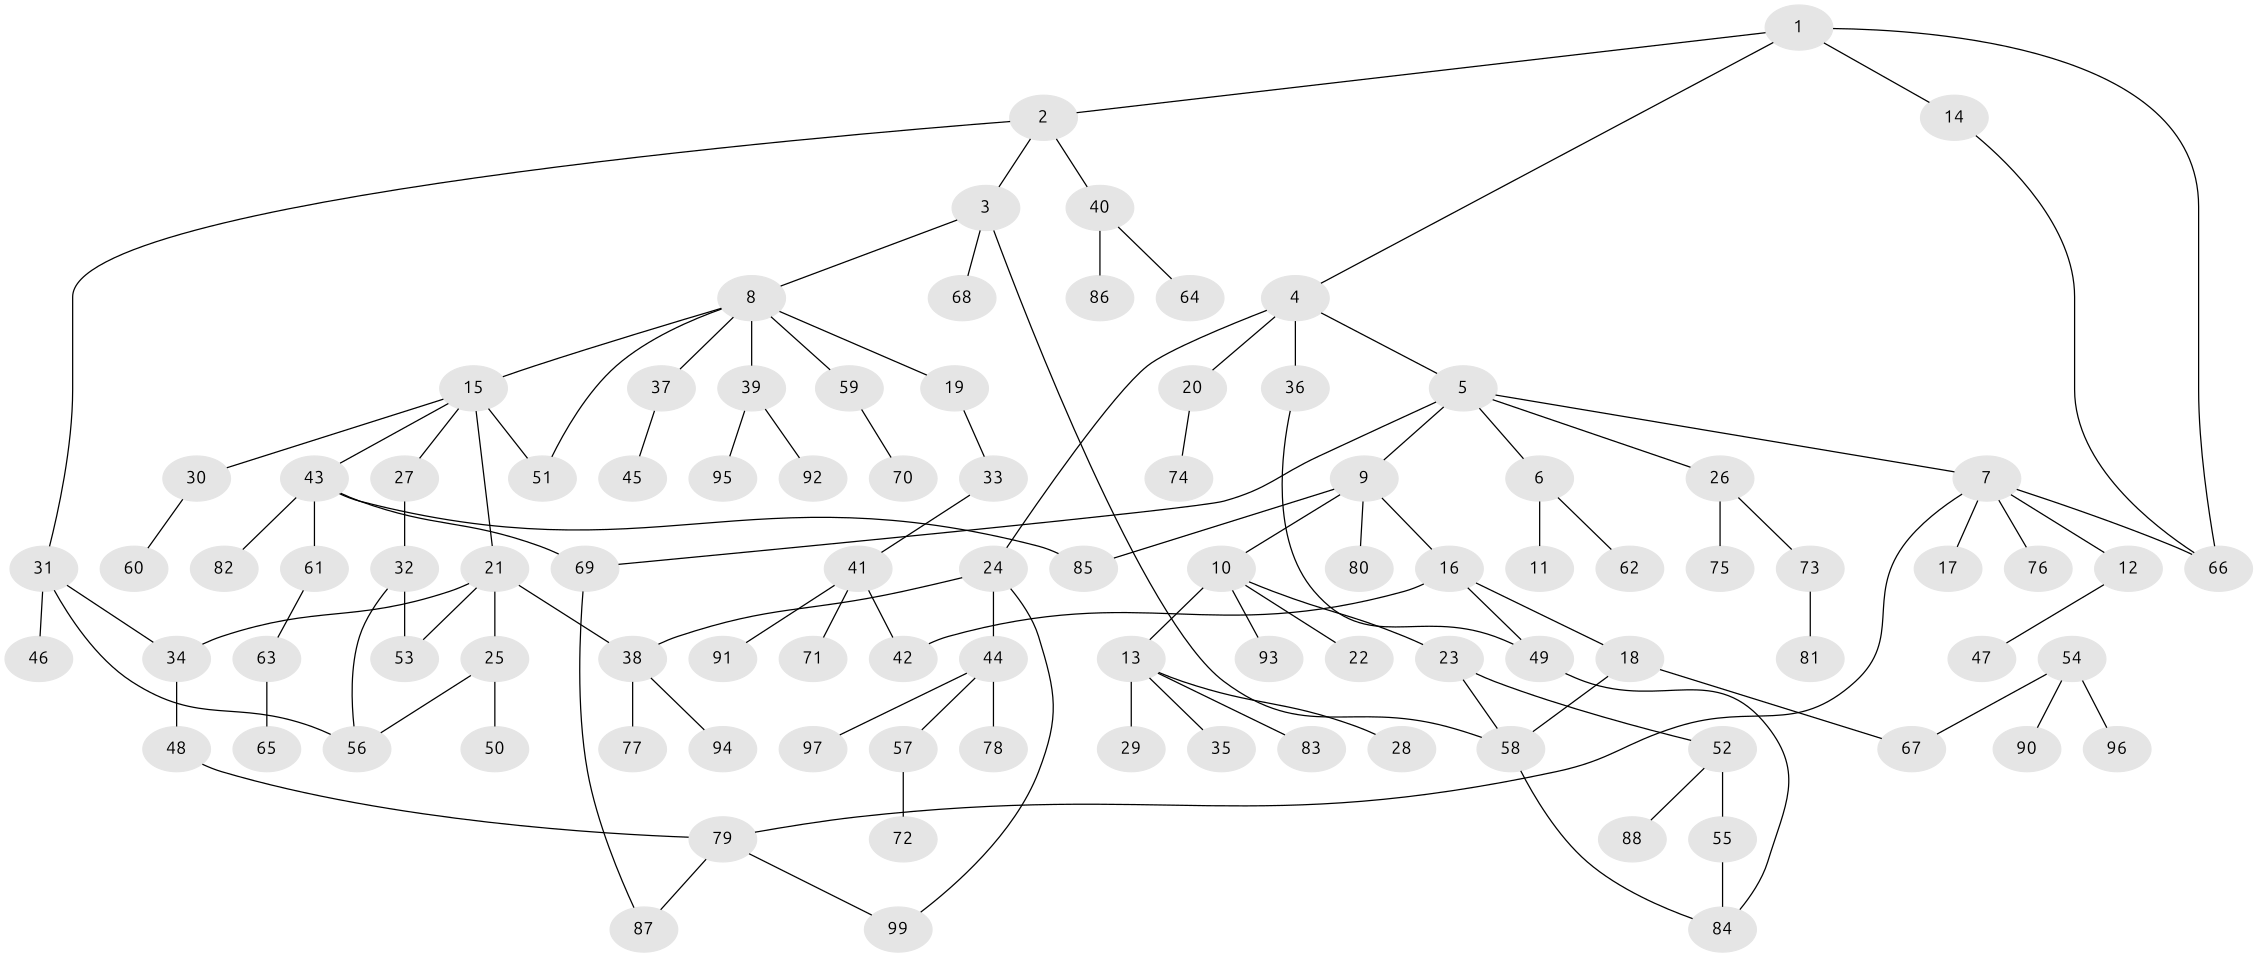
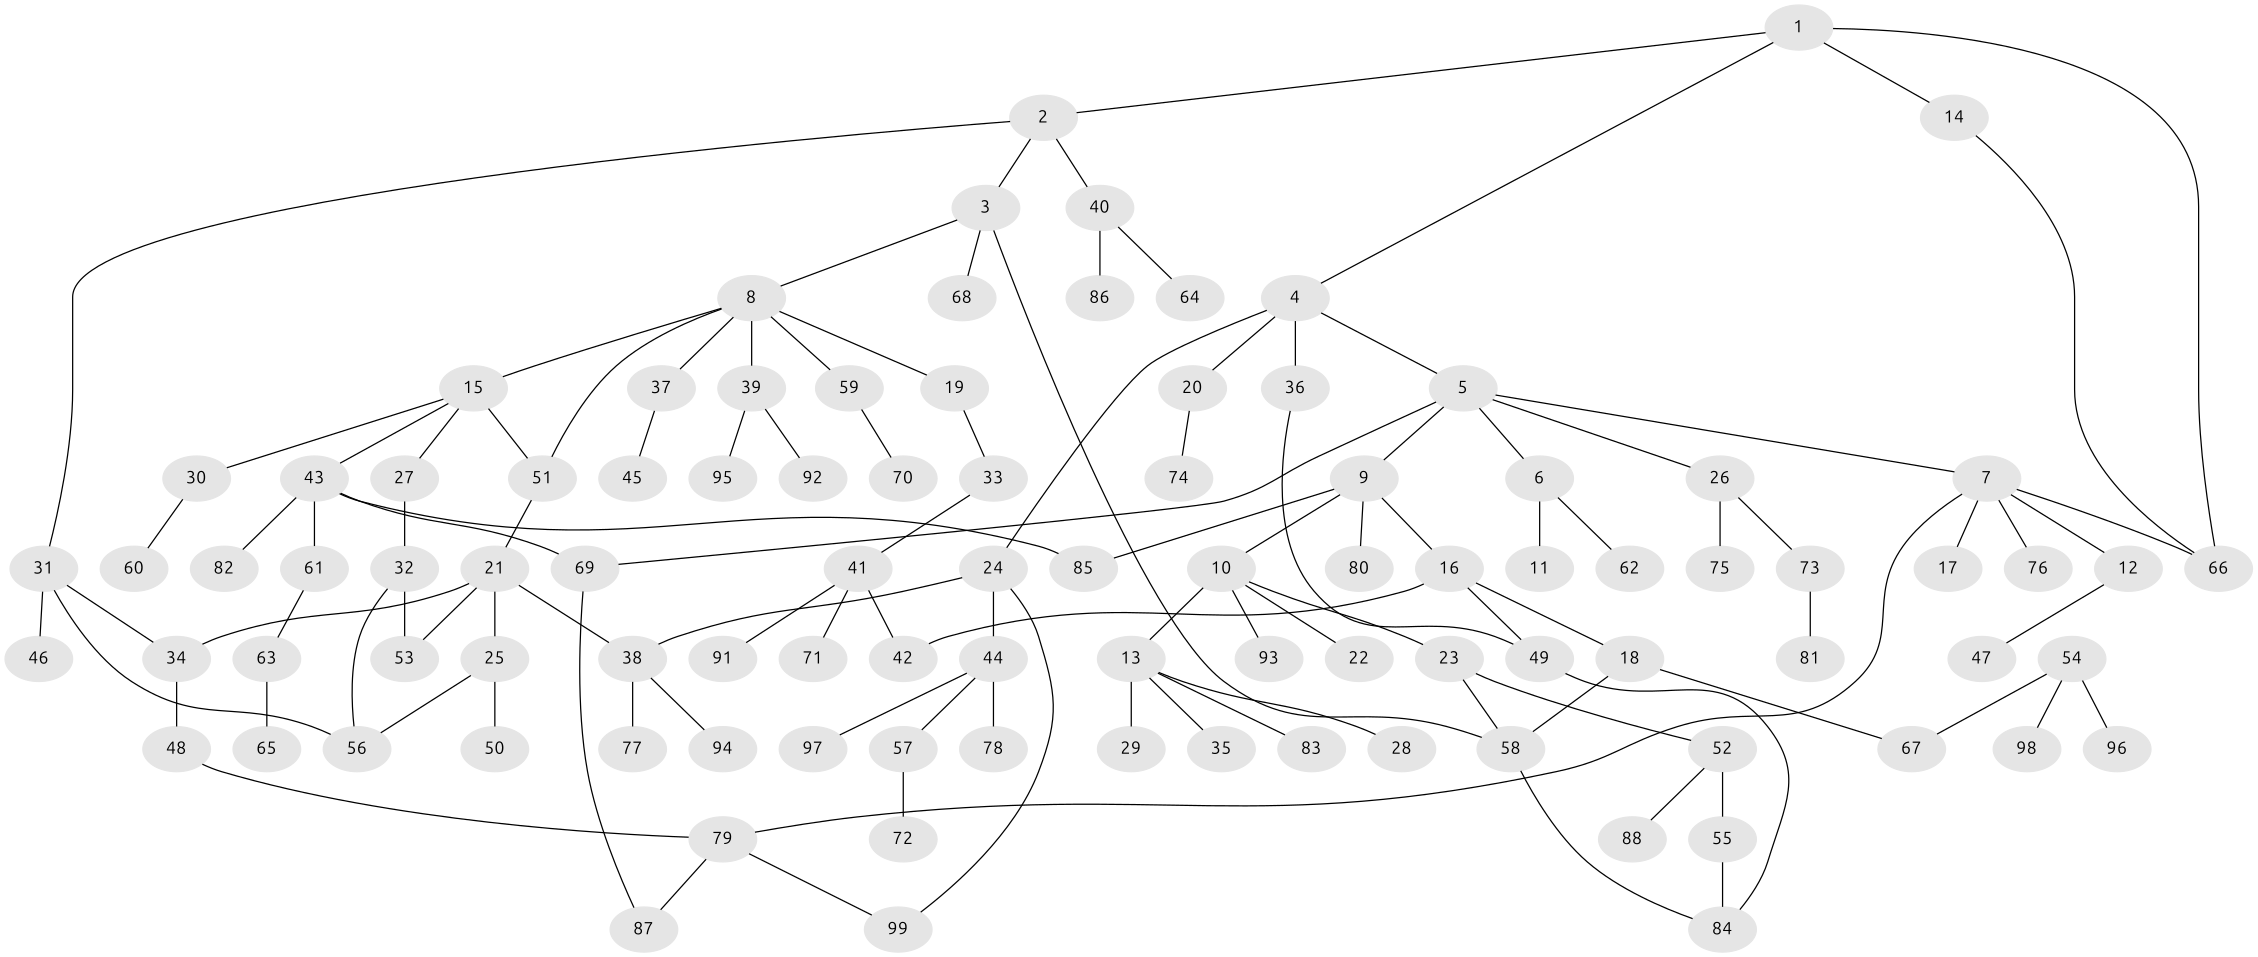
edge "15" -- "21": now "51" -- "21"
node "90": label "90" -> "98"
